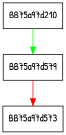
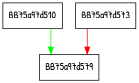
node "BB75a97d210": label "BB75a97d210" -> "BB75a97d510"
edge "BB75a97d579" -> "BB75a97d573": reversed
